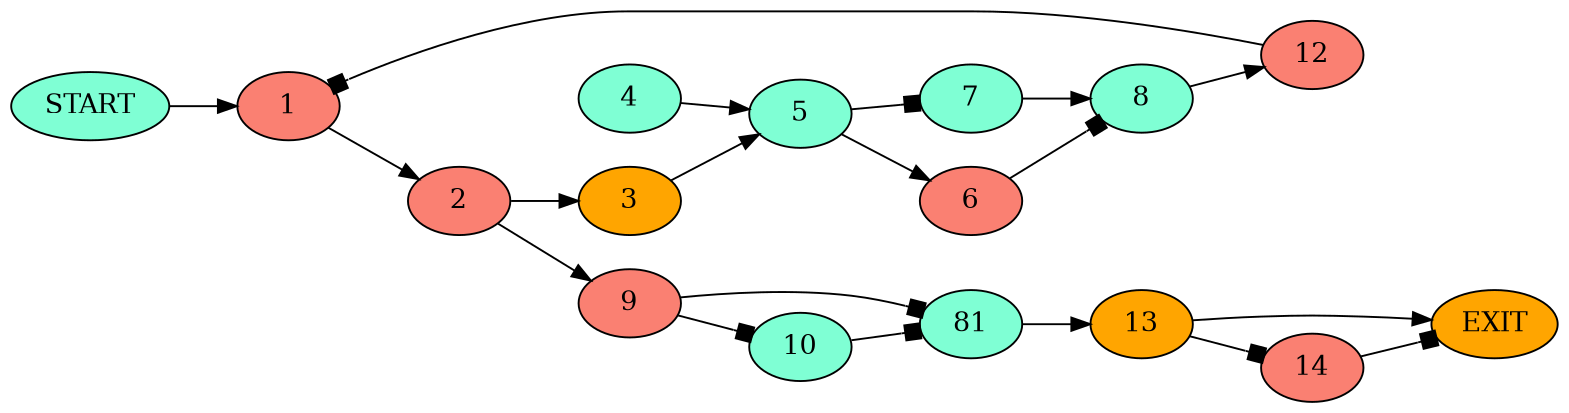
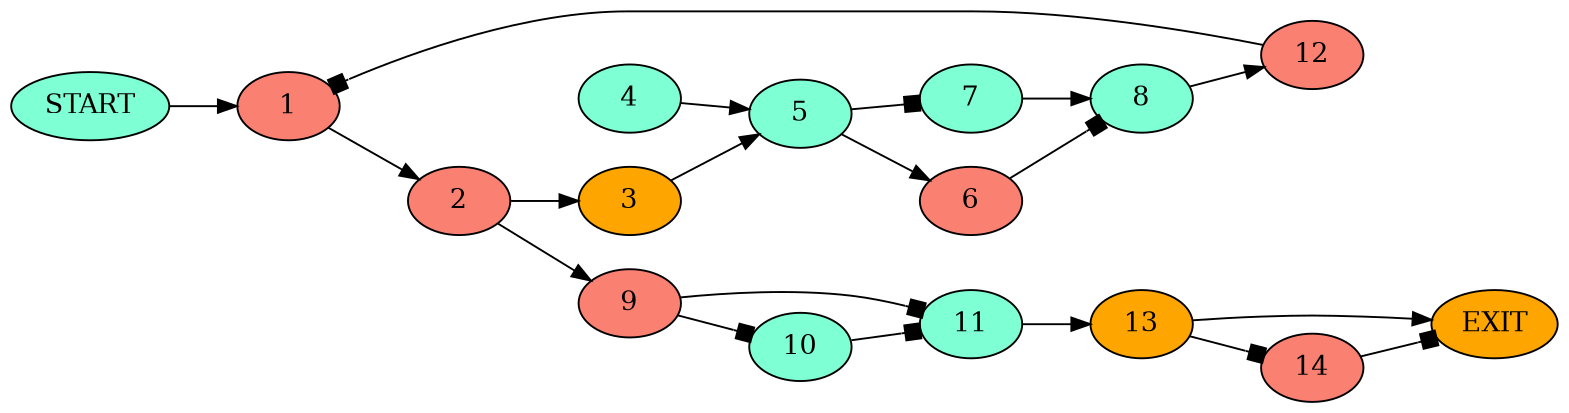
node "81": label "81" -> "11"
